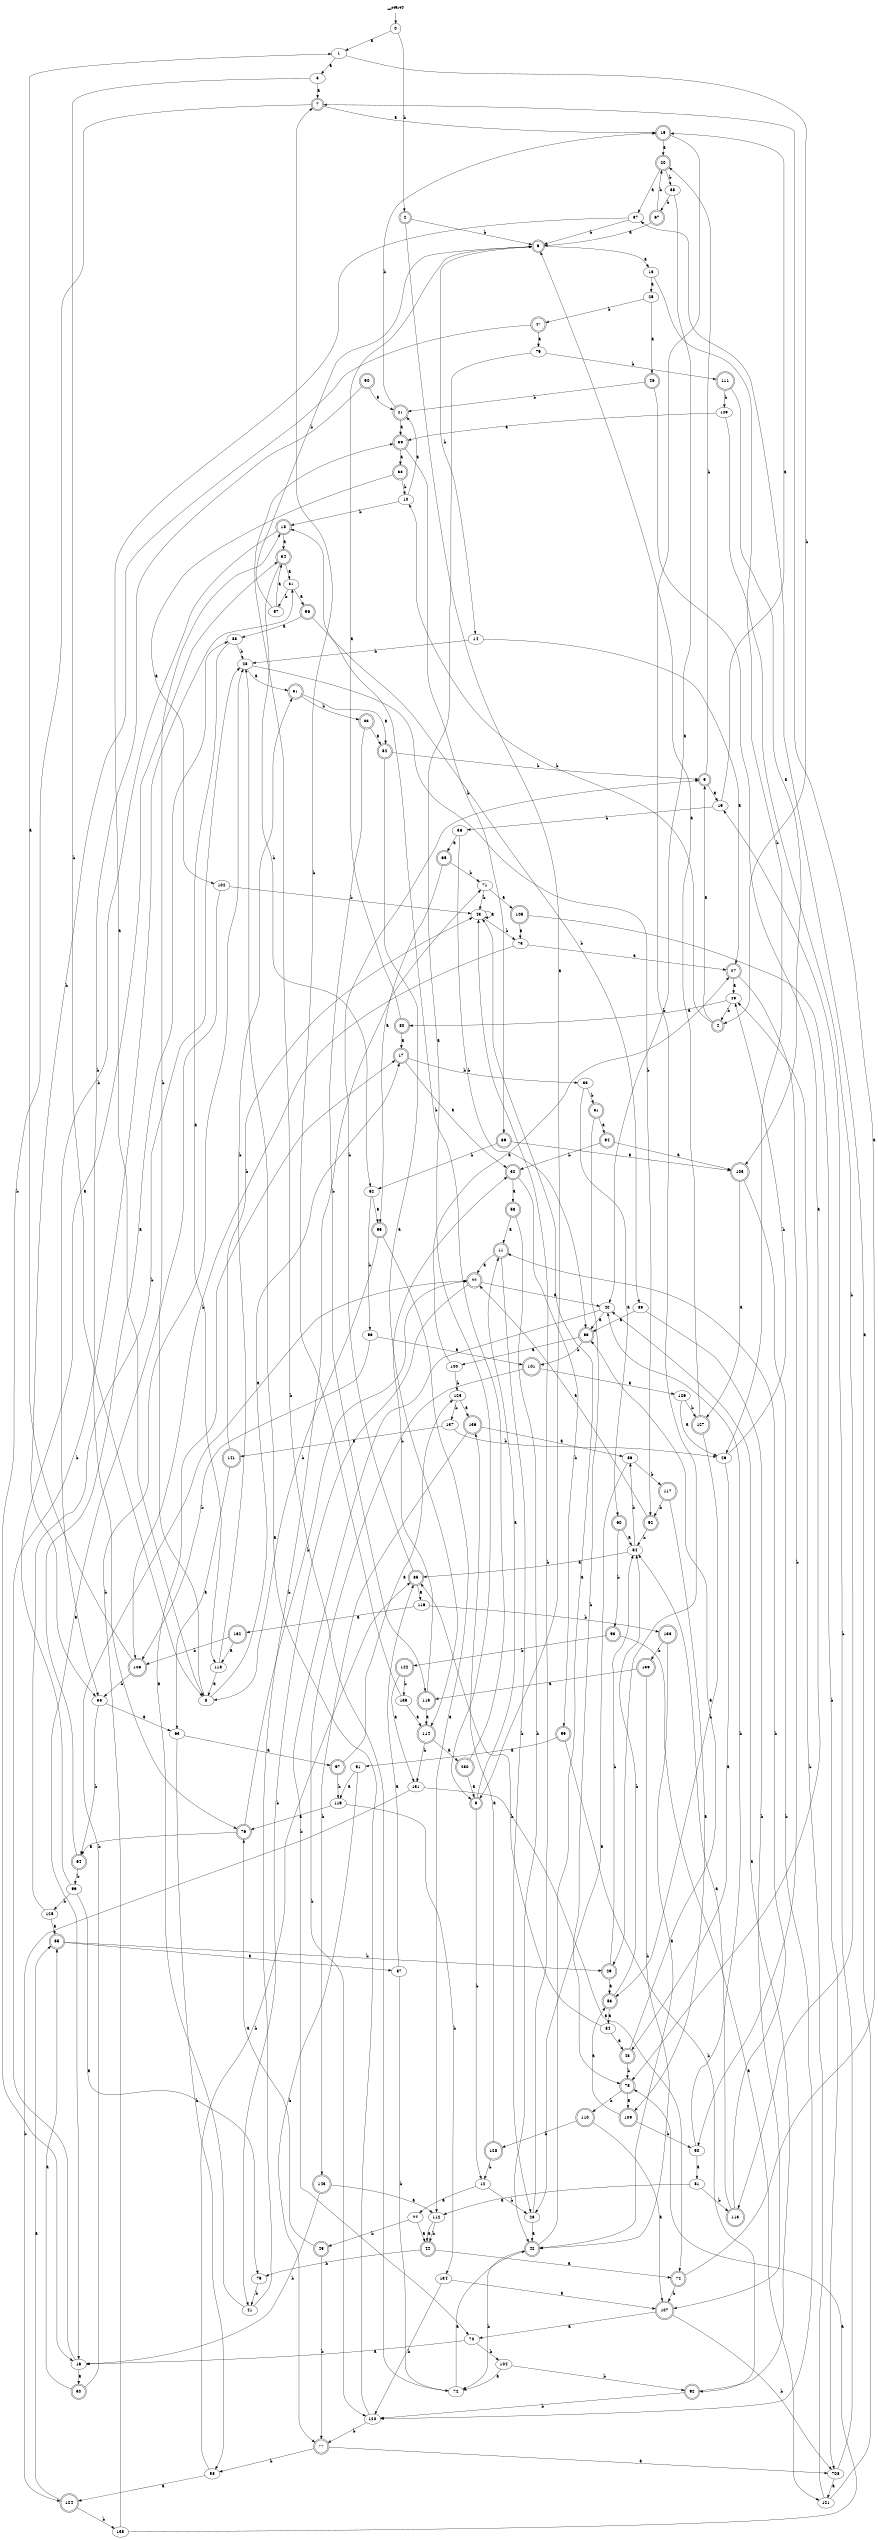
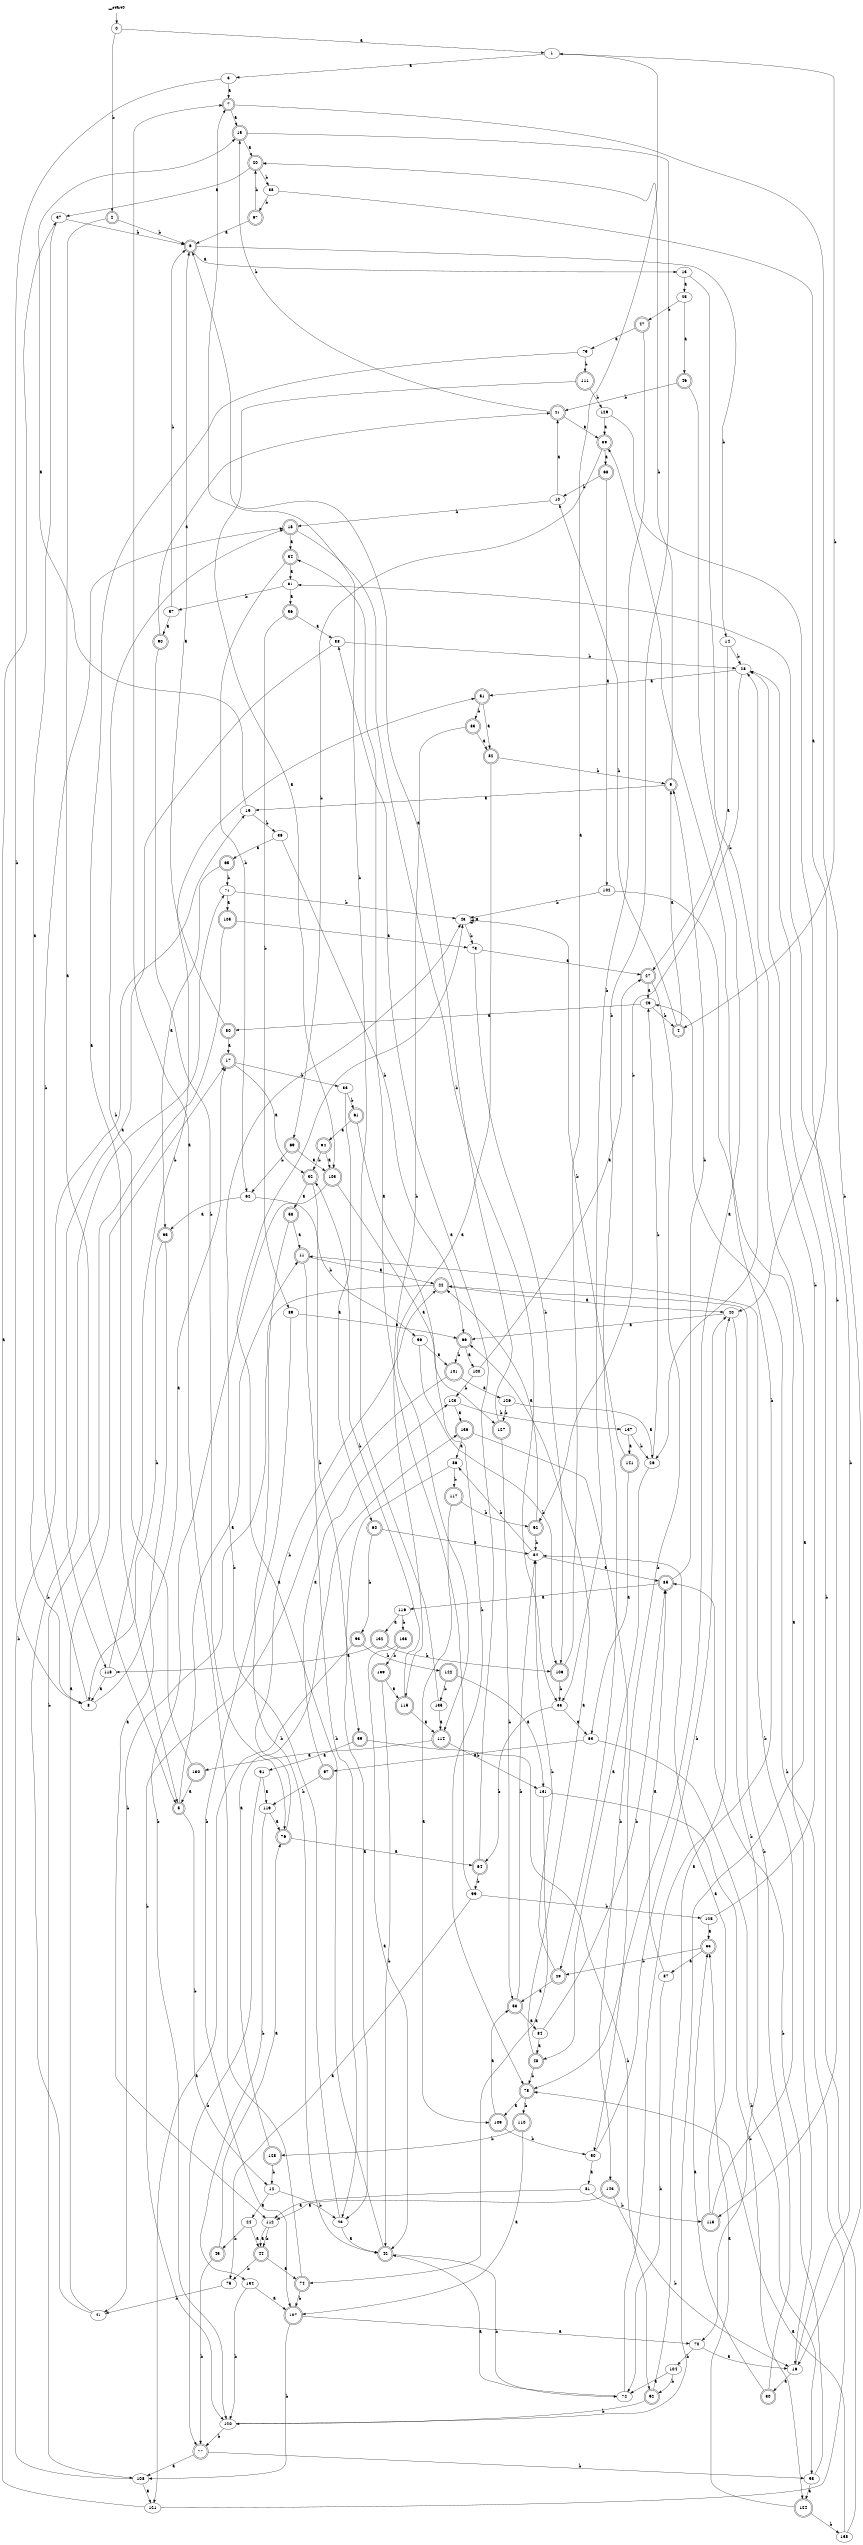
edge "57" -> "34": now "57" -> "90"
node "230": label "230" -> "130"
node "708": label "708" -> "108"
